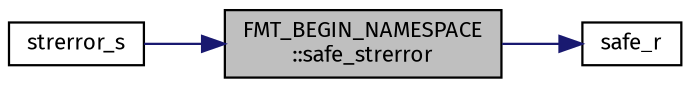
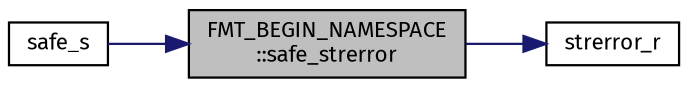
node "strerror_s": label "strerror_s" -> "safe_s"
node "safe_r": label "safe_r" -> "strerror_r"
